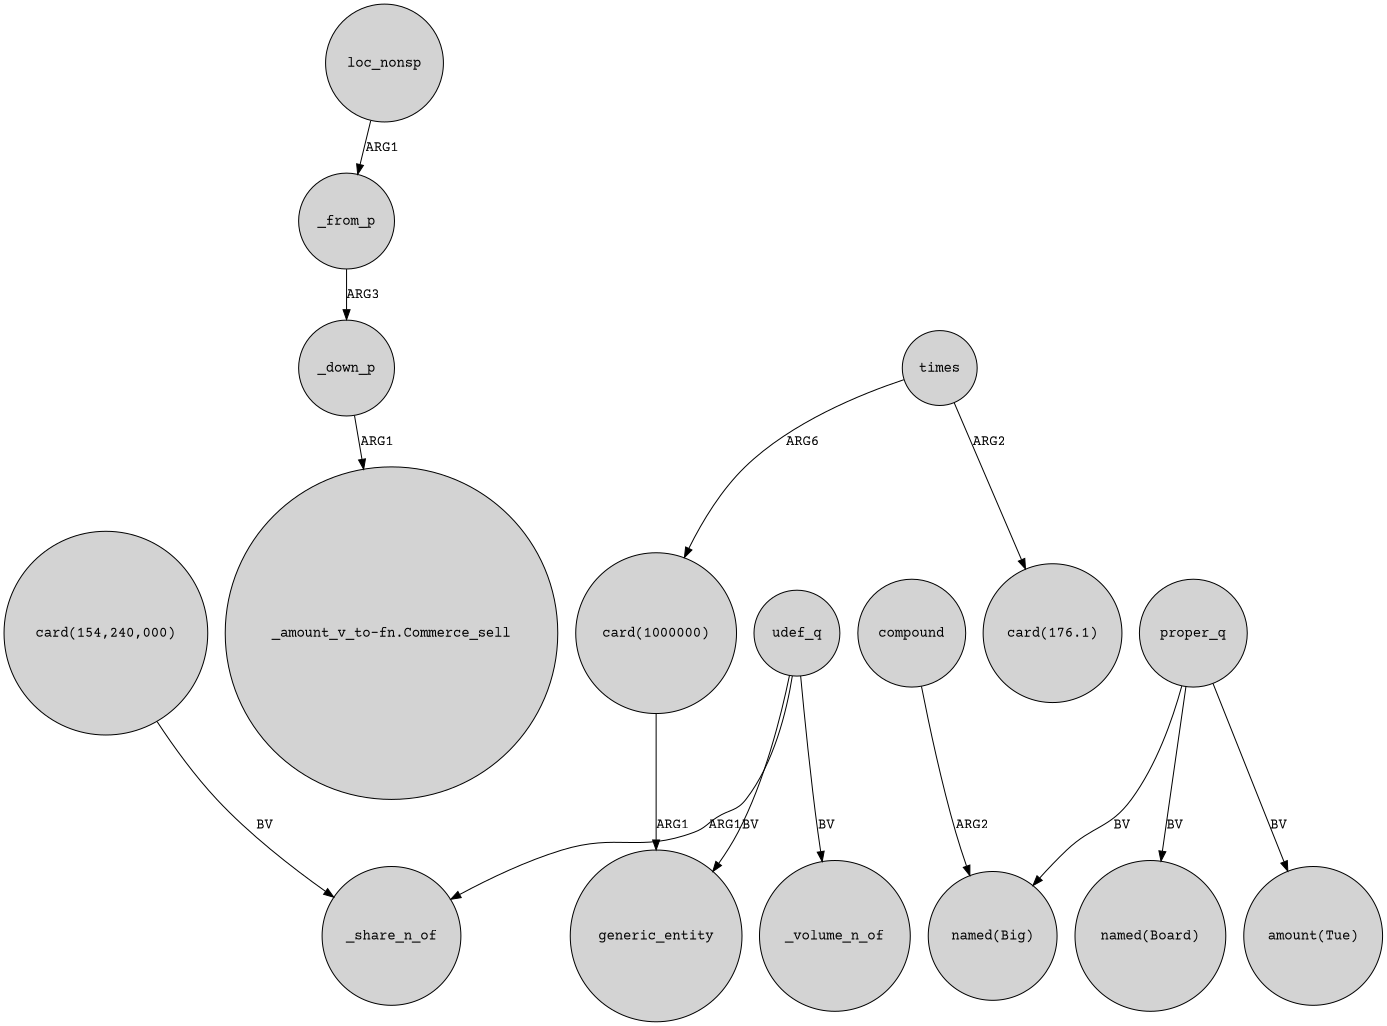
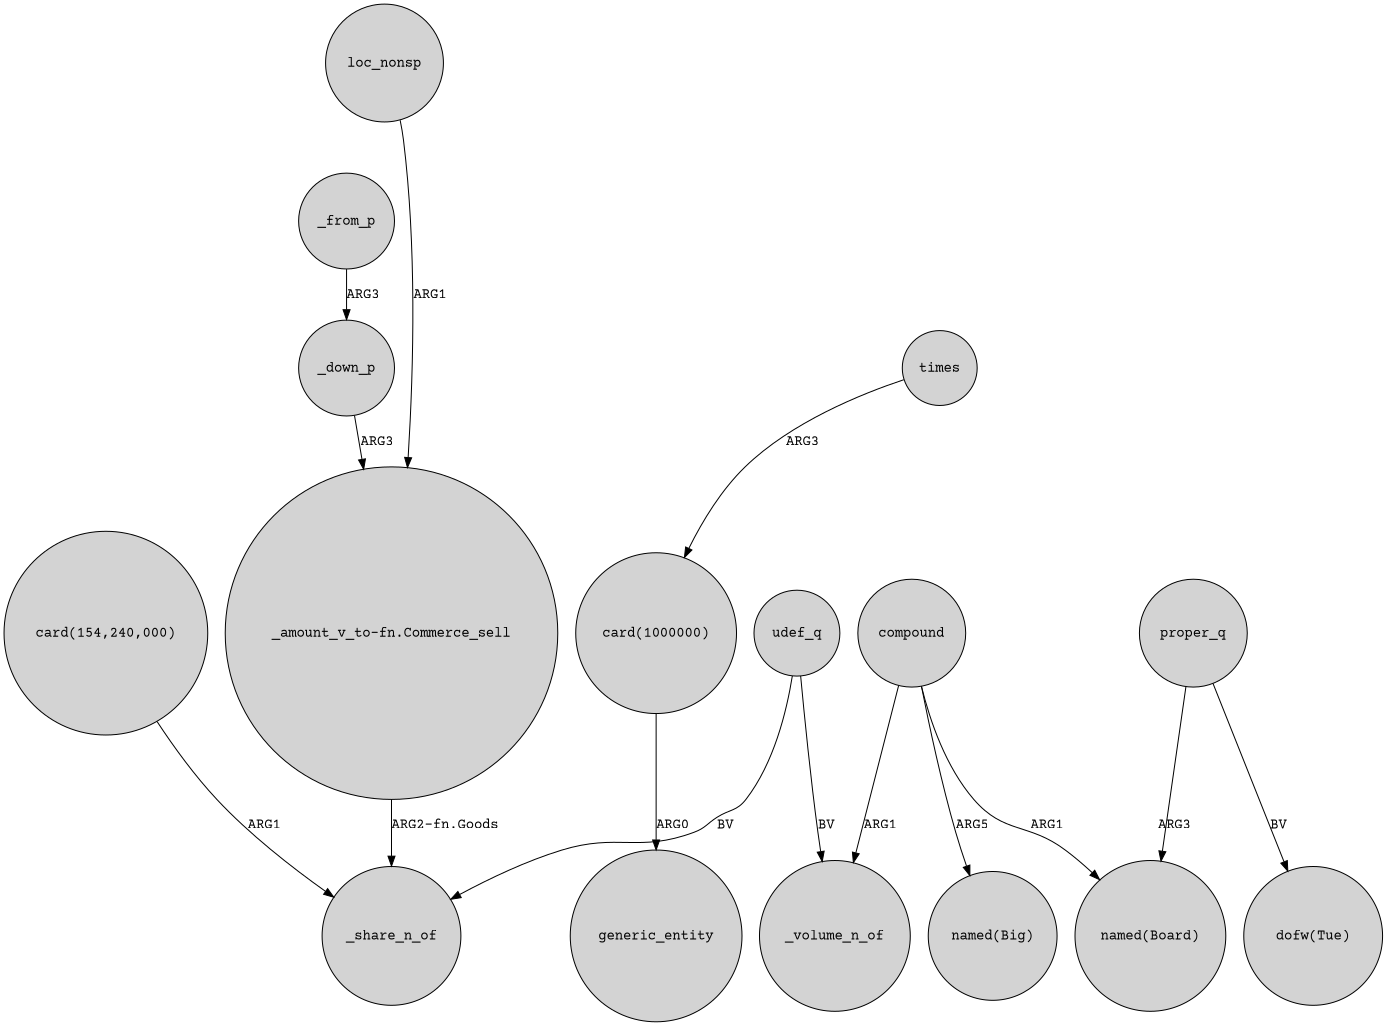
edge "loc_nonsp" -> "_from_p": now "loc_nonsp" -> "_amount_v_to-fn.Commerce_sell"
edge "_down_p" -> "_amount_v_to-fn.Commerce_sell": label "ARG1" -> "ARG3"
edge "times" -> "card(1000000)": label "ARG6" -> "ARG3"
node "card(176.1)": removed
edge "compound" -> "_volume_n_of": added, label "ARG1"
edge "proper_q" -> "named(Big)": removed, label "BV"
edge "udef_q" -> "generic_entity": removed, label "BV"
edge "compound" -> "named(Board)": added, label "ARG1"
edge "card(154,240,000)" -> "_share_n_of": label "BV" -> "ARG1"
edge "card(1000000)" -> "generic_entity": label "ARG1" -> "ARG0"
edge "udef_q" -> "_share_n_of": label "ARG1" -> "BV"
edge "compound" -> "named(Big)": label "ARG2" -> "ARG5"
edge "proper_q" -> "named(Board)": label "BV" -> "ARG3"
edge "_amount_v_to-fn.Commerce_sell" -> "_share_n_of": added, label "ARG2-fn.Goods"
node "amount(Tue)": label "amount(Tue)" -> "dofw(Tue)"
